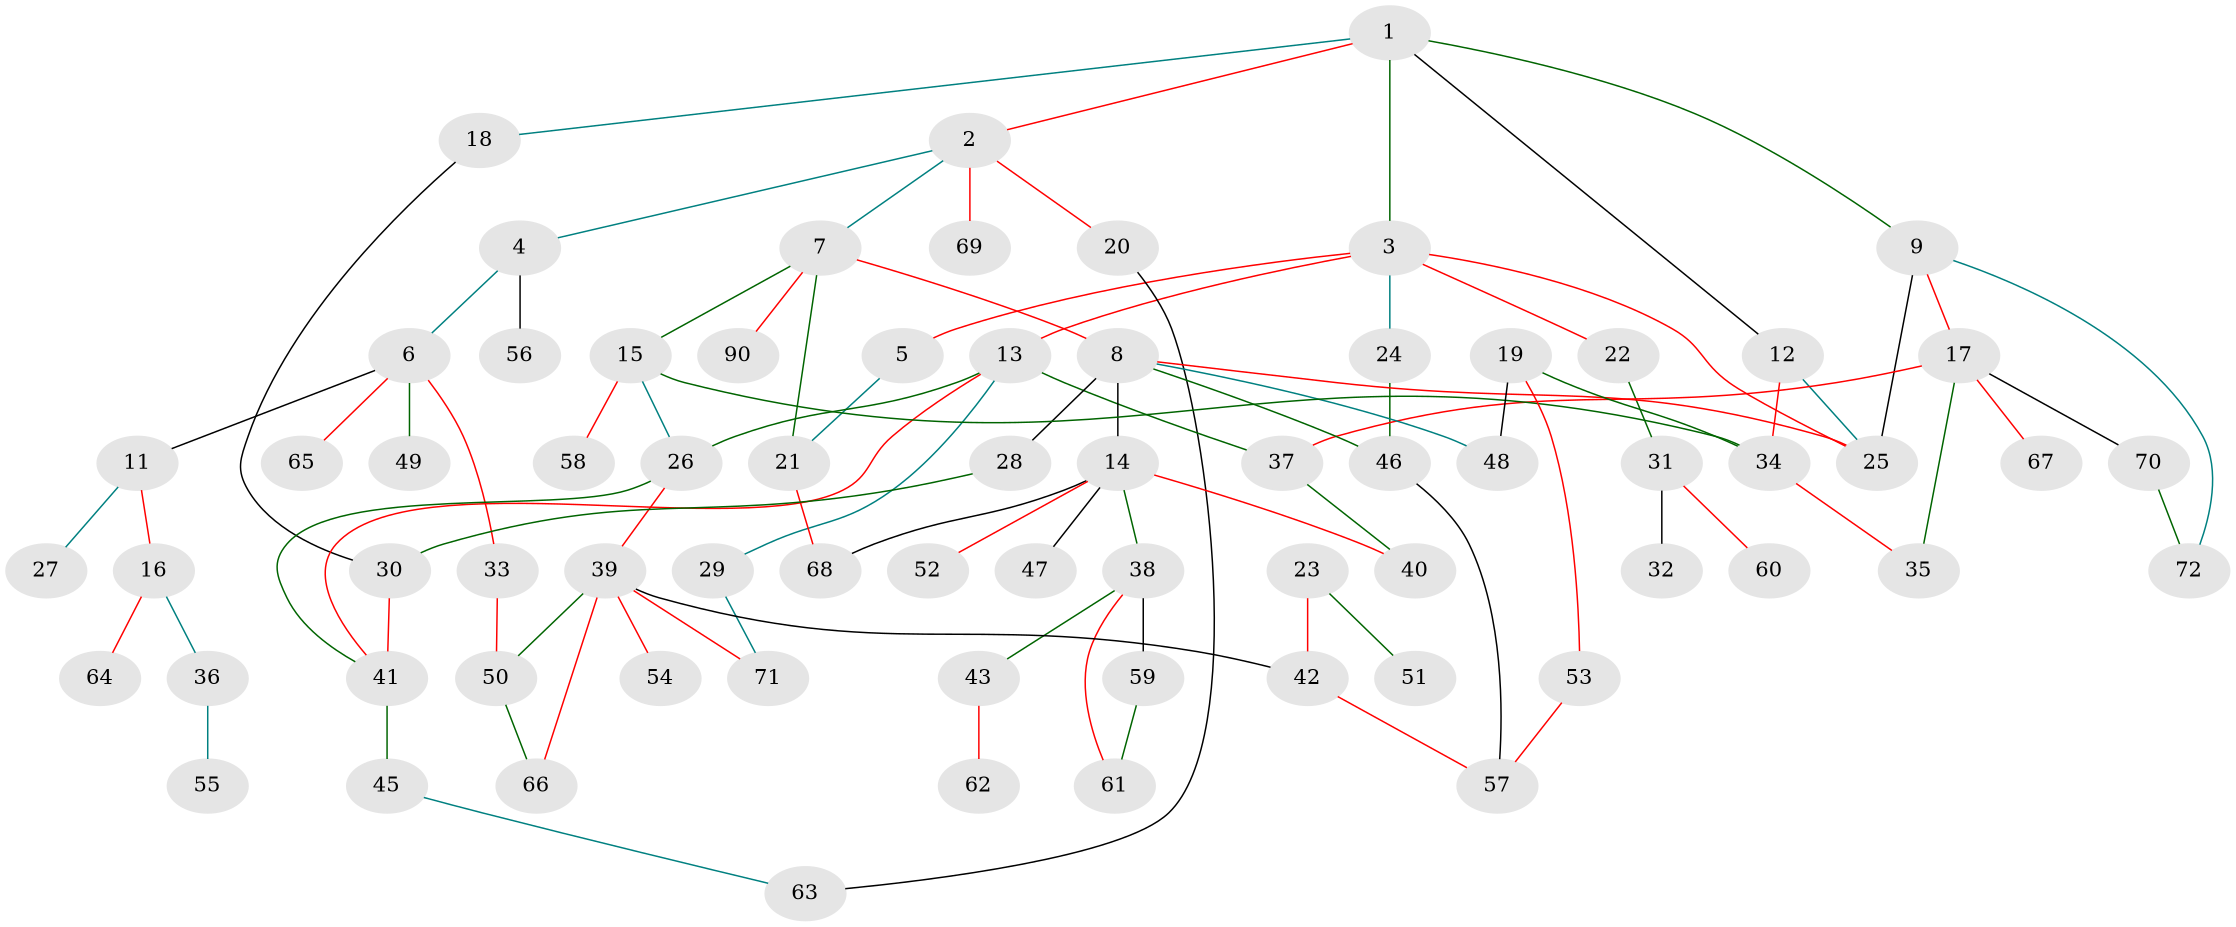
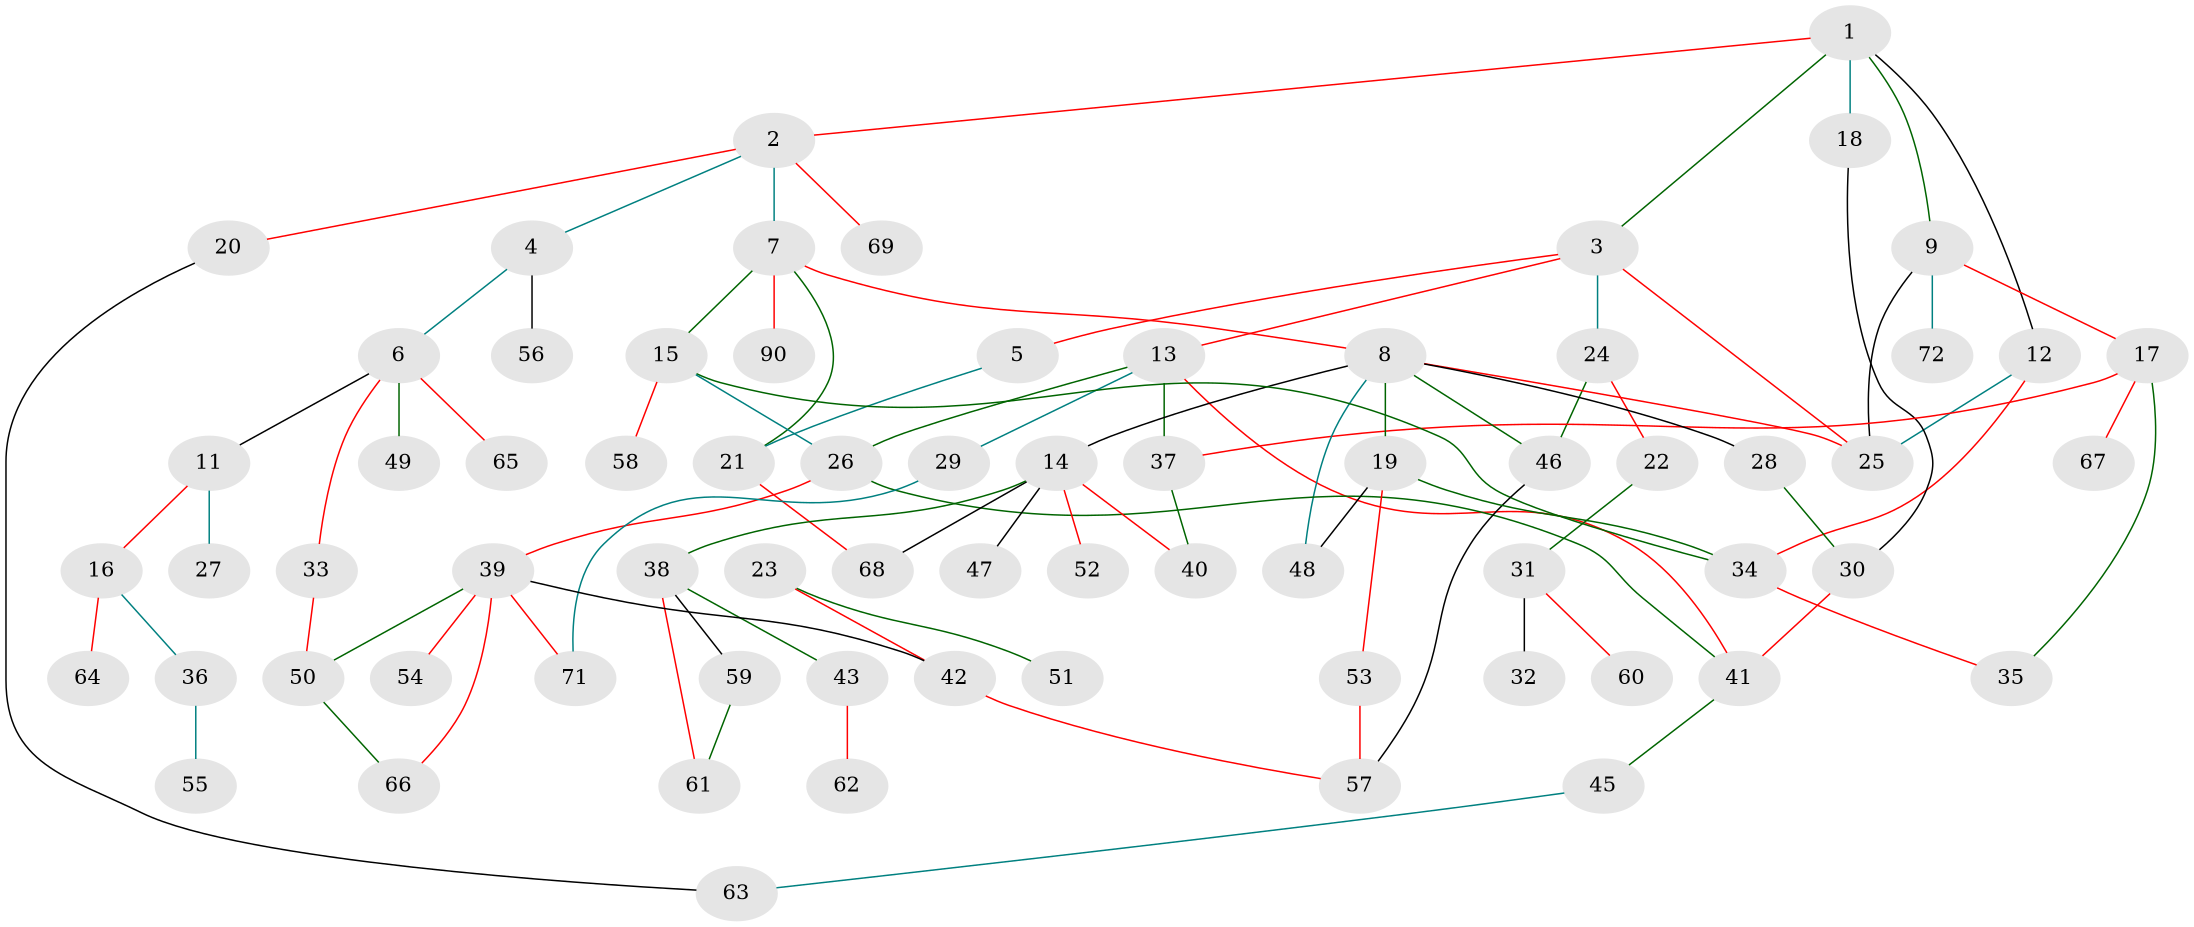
edge "3" -- "22": now "24" -- "22"
edge "8" -- "19": added
node "70": removed
